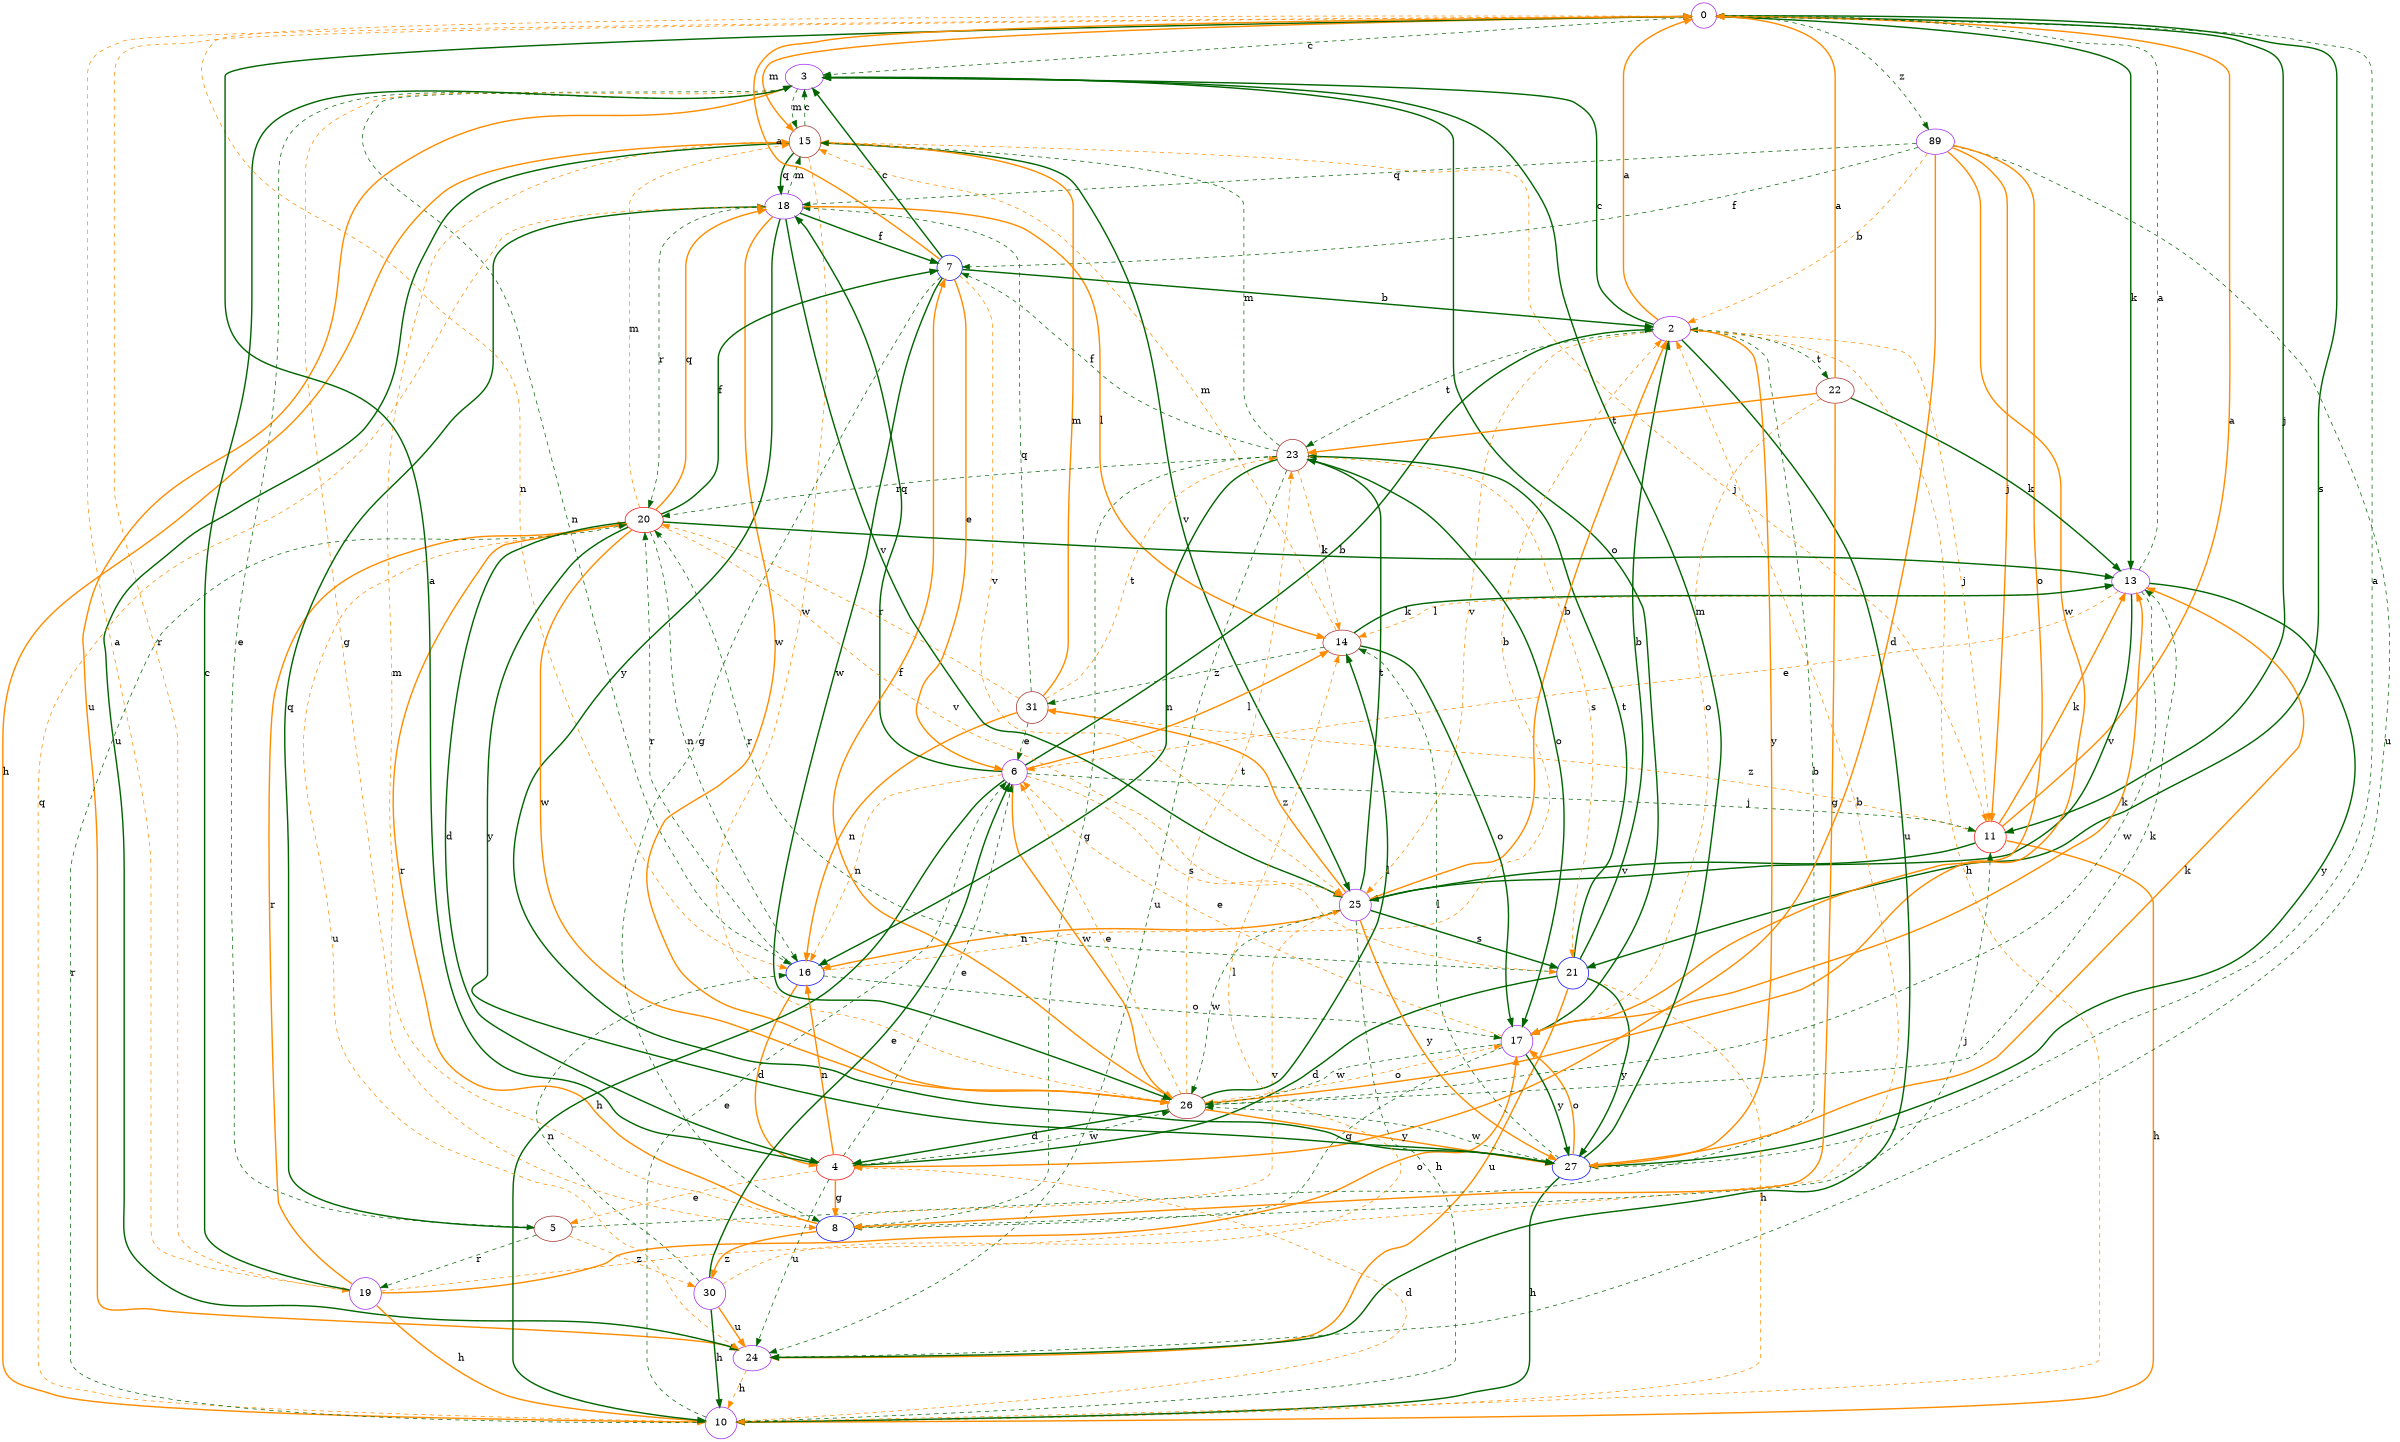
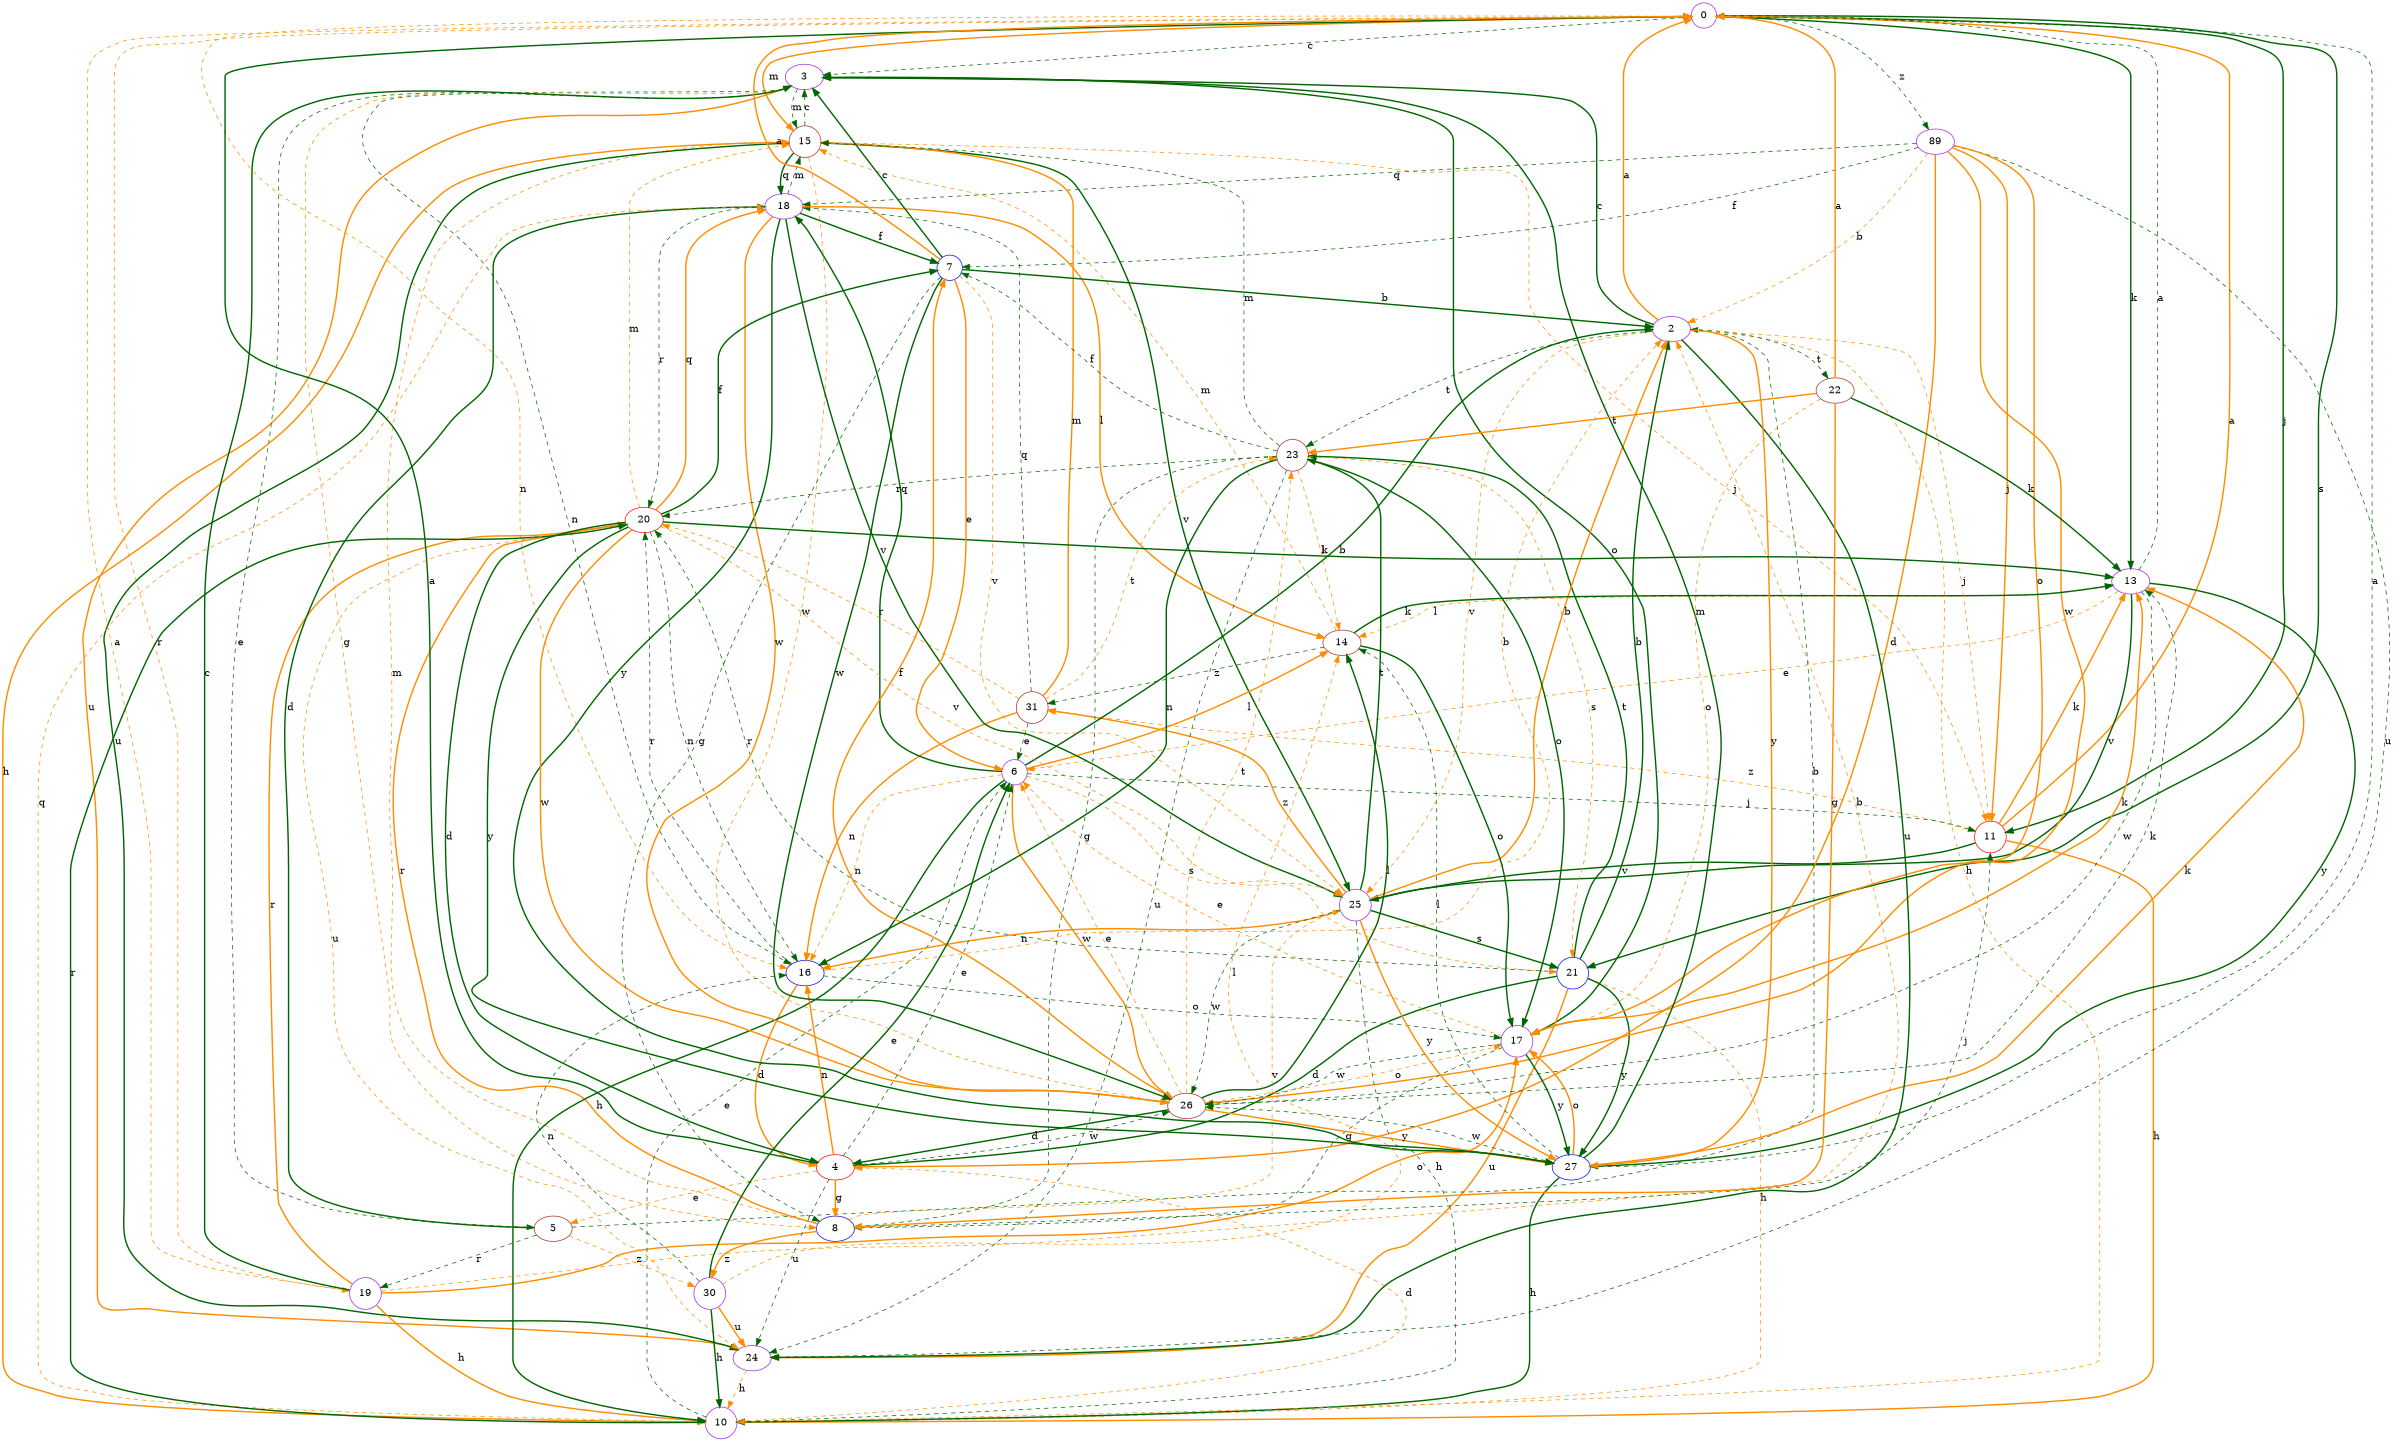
edge "5" -> "18": label "q" -> "d"
edge "10" -> "20": style dashed -> bold
